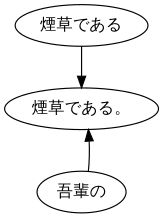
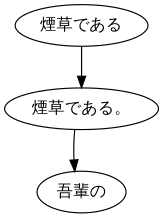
edge "吾輩の" -> "煙草である。": reversed
